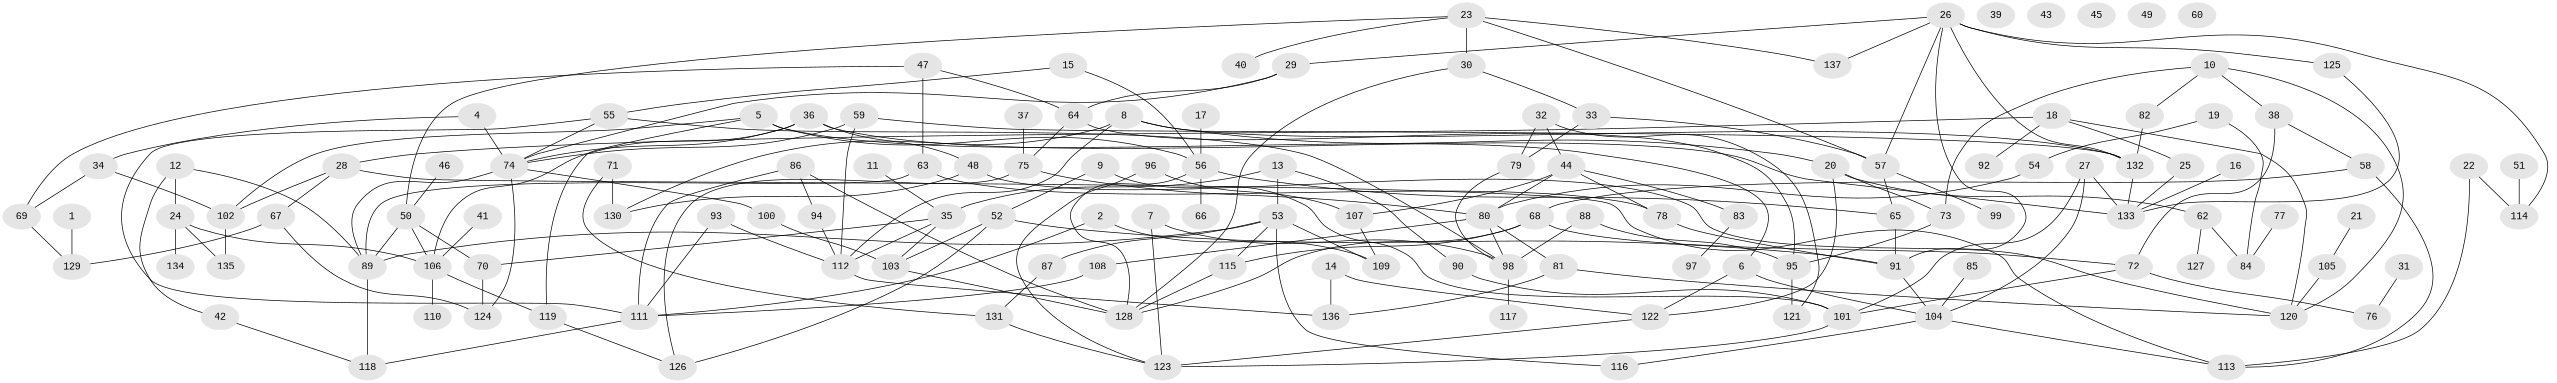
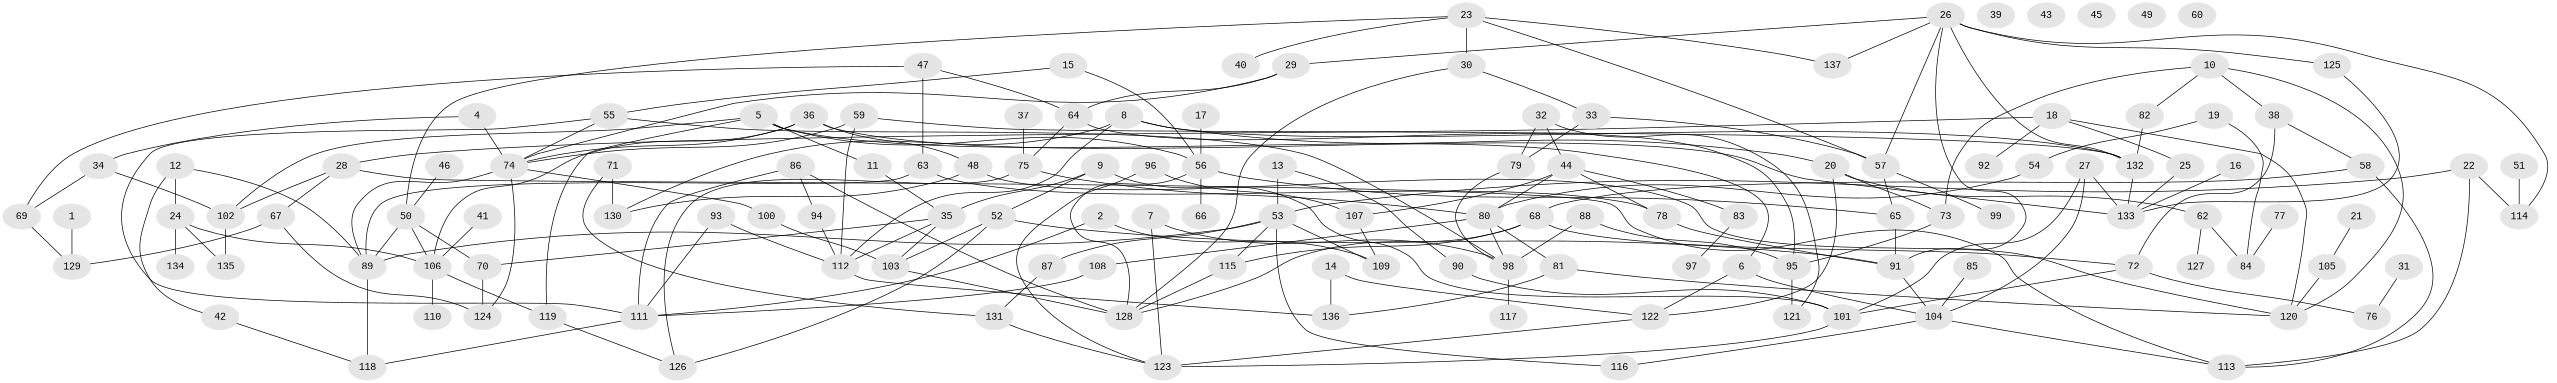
edge "5" -- "11": added
edge "13" -- "35": now "9" -- "35"
edge "22" -- "53": added
